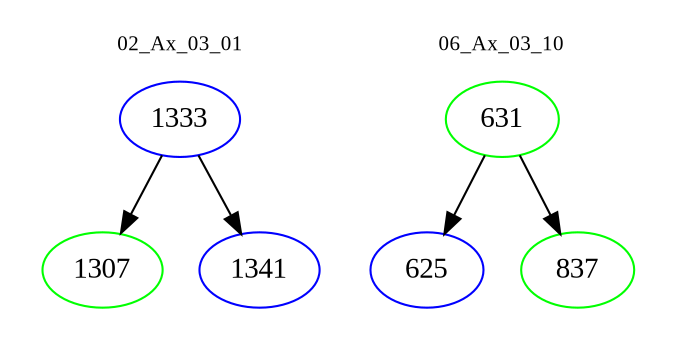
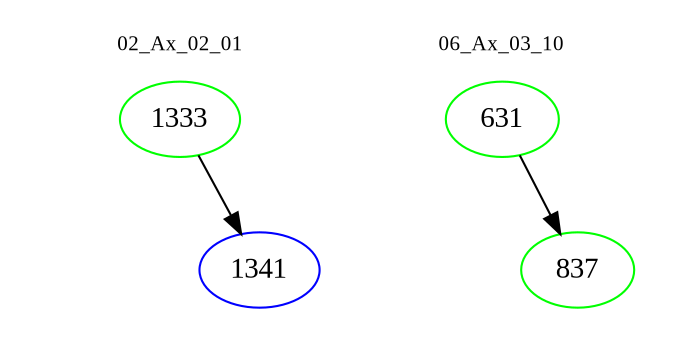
cluster "02_Ax_03_01": label "02_Ax_03_01" -> "02_Ax_02_01"
node "1333": color blue -> green
node "1307": removed
node "625": removed
